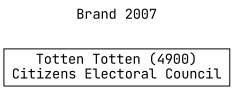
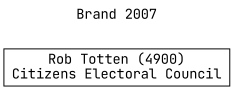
node "Totten Totten (4900) Citizens Electoral Council": label "Totten Totten (4900) Citizens Electoral Council" -> "Rob Totten (4900) Citizens Electoral Council"
